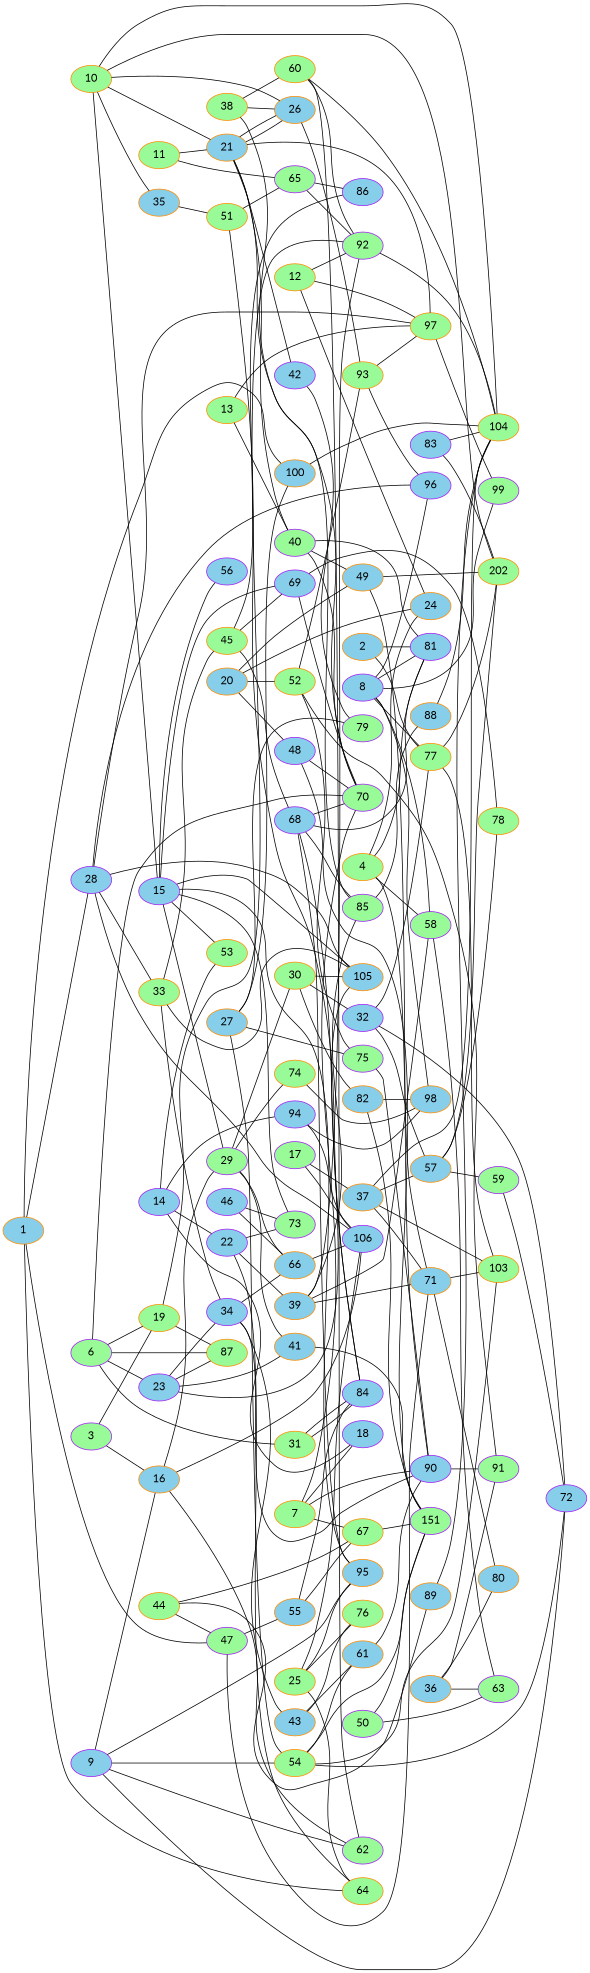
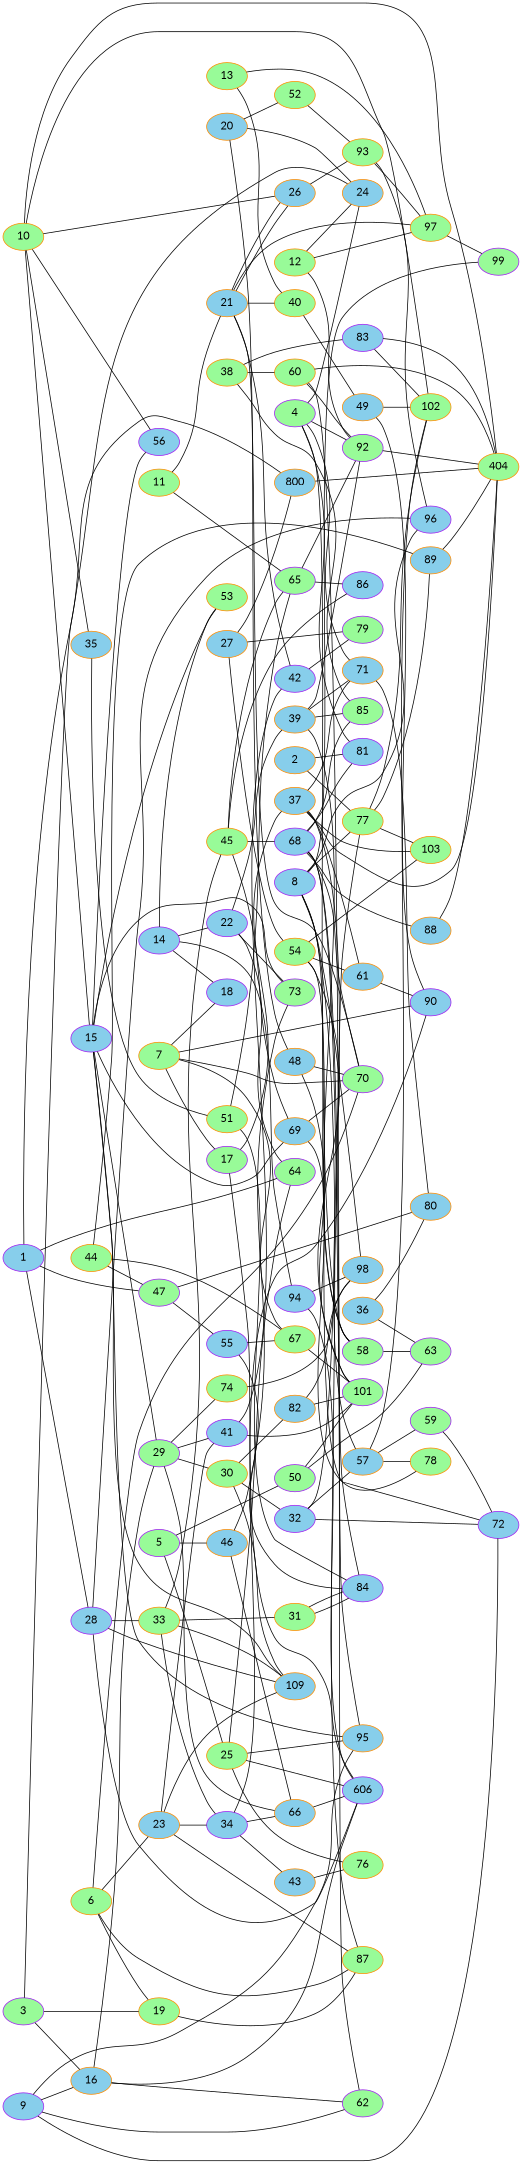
edge "38" -- "26": now "38" -- "83"
edge "10" -- "21": now "10" -- "56"
node "104": label "104" -> "404"
node "100": label "100" -> "800"
edge "97" -- "28": removed
node "40": color purple -> darkorange
edge "40" -- "81": removed
node "202": label "202" -> "102"
node "69": color purple -> darkorange
edge "49" -- "20": removed
edge "81" -- "8": now "87" -- "8"
edge "40" -- "70": removed
edge "89" -- "77": added
edge "65" -- "45": added
node "48": color purple -> darkorange
edge "92" -- "19": now "92" -- "4"
edge "88" -- "85": now "88" -- "68"
node "4": color darkorange -> purple
edge "42" -- "41": added
node "105": label "105" -> "109"
edge "24" -- "3": added
node "75": removed
edge "7" -- "17": added
node "46": color purple -> darkorange
node "1": color darkorange -> purple
node "106": label "106" -> "606"
edge "103" -- "71": removed
node "41": color darkorange -> purple
node "6": color purple -> darkorange
node "23": color purple -> darkorange
edge "6" -- "31": now "33" -- "31"
node "91": removed
node "151": label "151" -> "101"
node "5": added
node "55": color darkorange -> purple
edge "61" -- "43": now "61" -- "37"
edge "9" -- "54": removed
edge "71" -- "47": now "80" -- "47"
node "64": color darkorange -> purple
